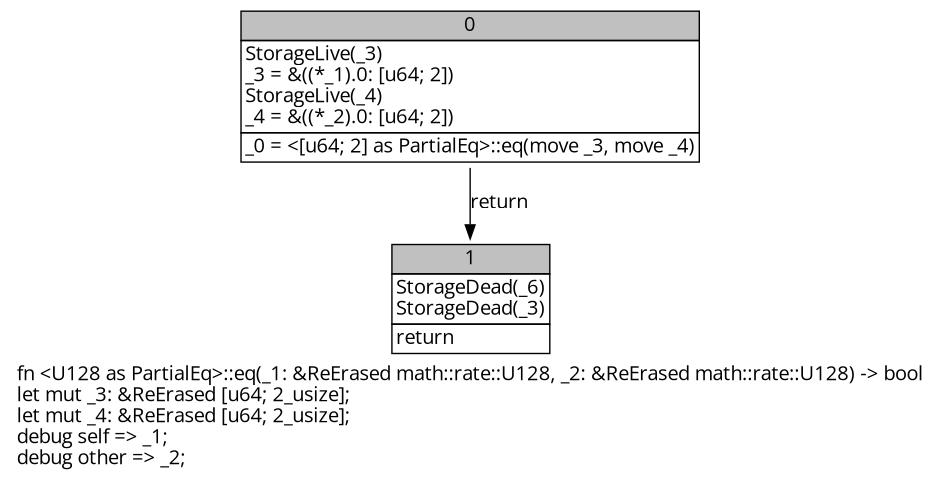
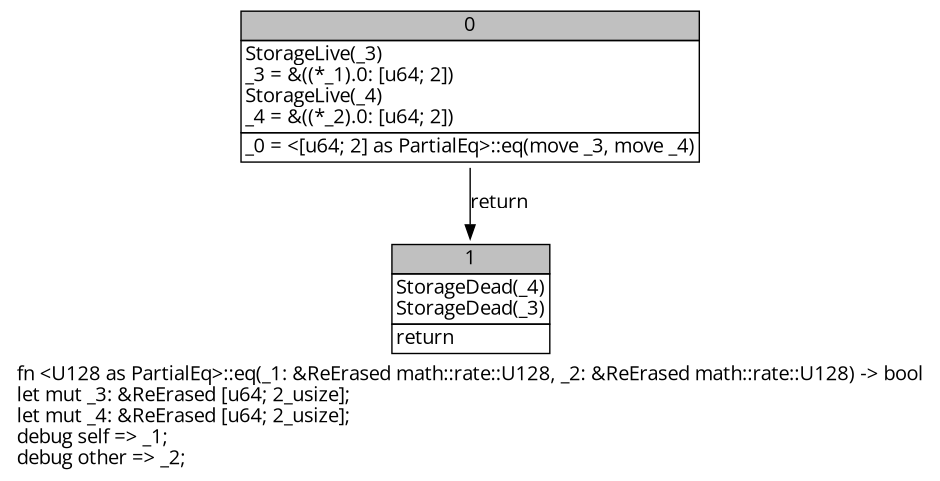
node "1": text "StorageDead(_6)" -> "StorageDead(_4)"
